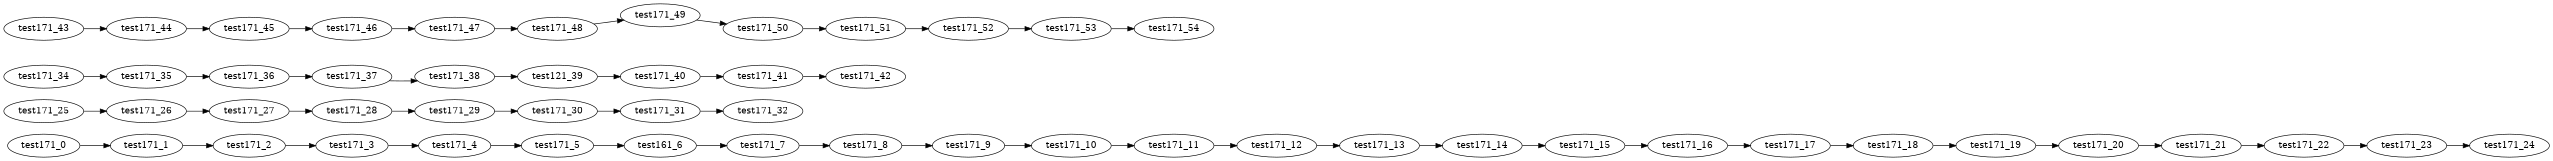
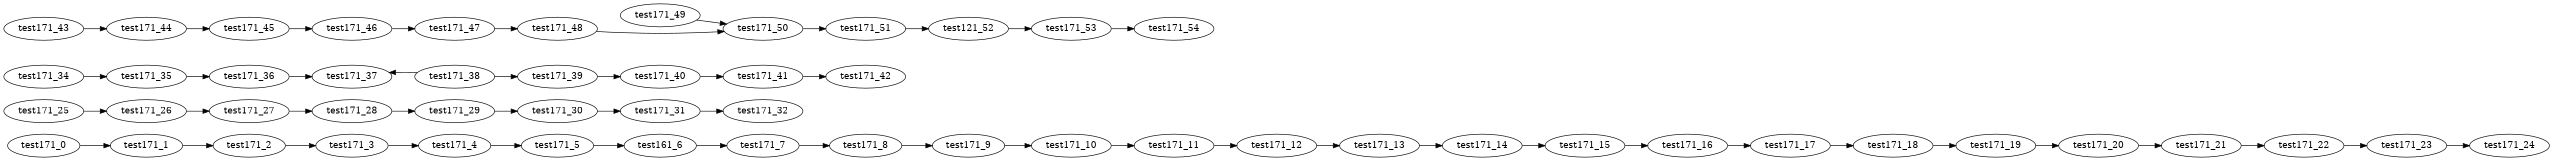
edge "test171_48" -> "test171_49": now "test171_48" -> "test171_50"
node "test171_52": label "test171_52" -> "test121_52"
node "test121_39": label "test121_39" -> "test171_39"
edge "test171_37" -> "test171_38": reversed
